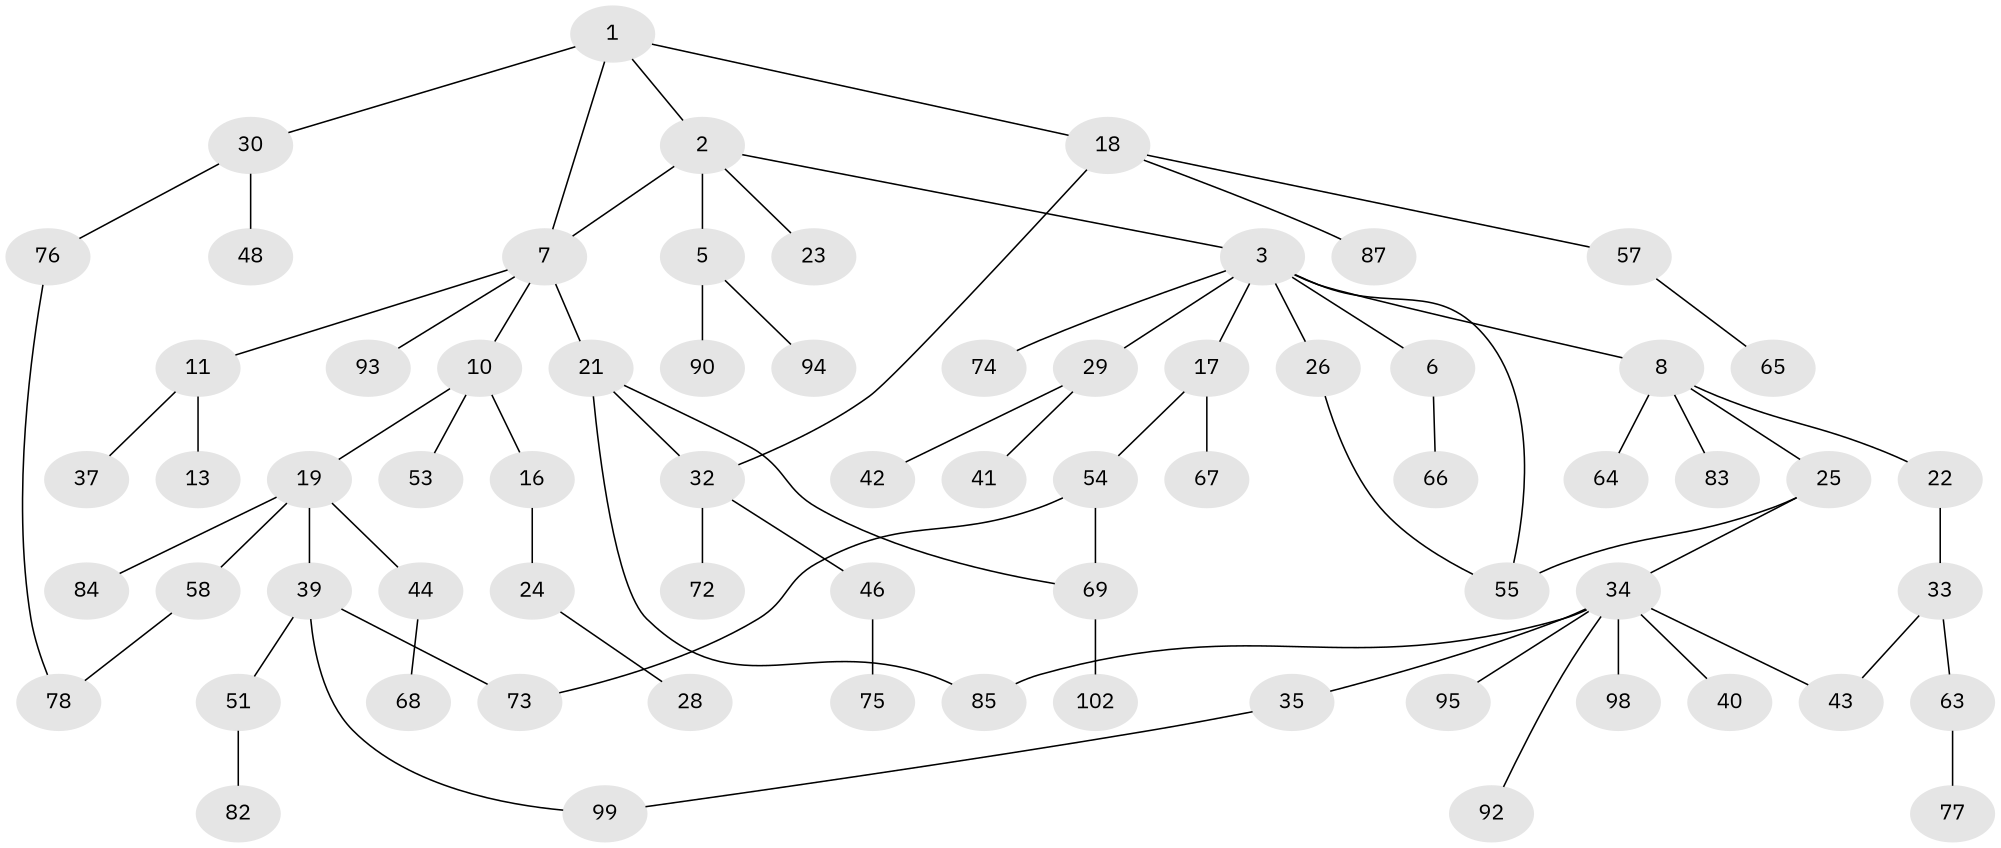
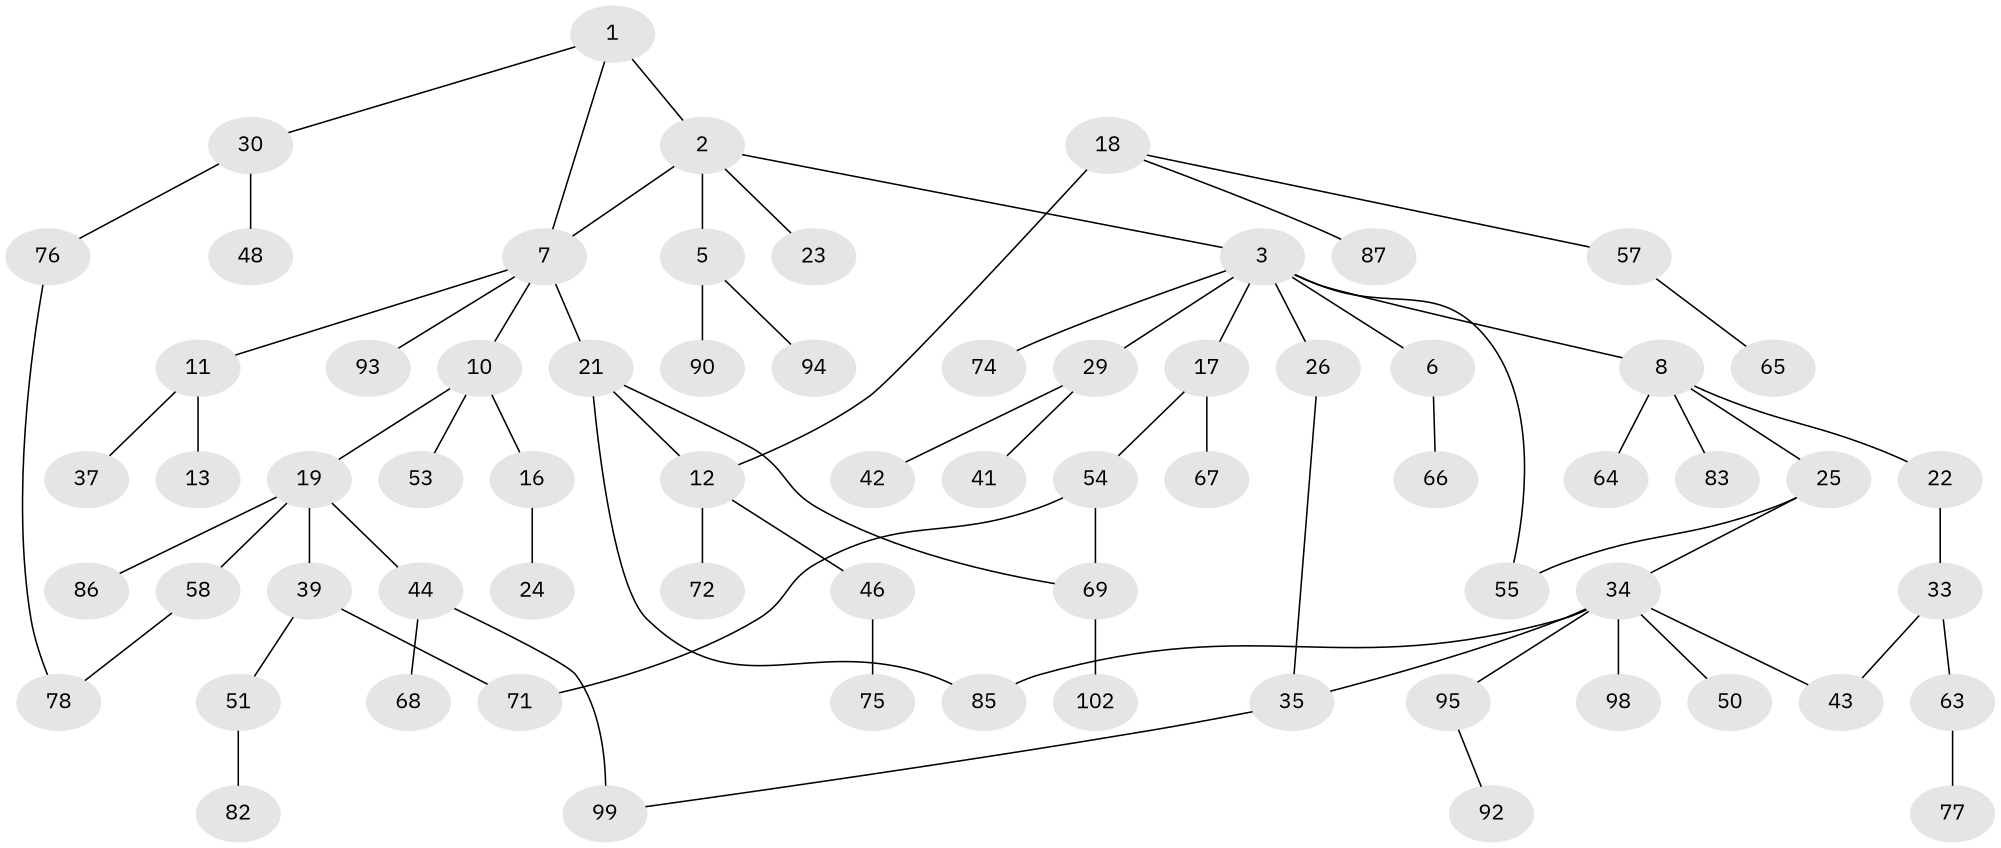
edge "1" -- "18": removed
node "32": label "32" -> "12"
edge "26" -- "55": now "26" -- "35"
node "84": label "84" -> "86"
edge "34" -- "92": now "95" -- "92"
node "73": label "73" -> "71"
node "28": removed
node "40": label "40" -> "50"
edge "39" -- "99": now "44" -- "99"
